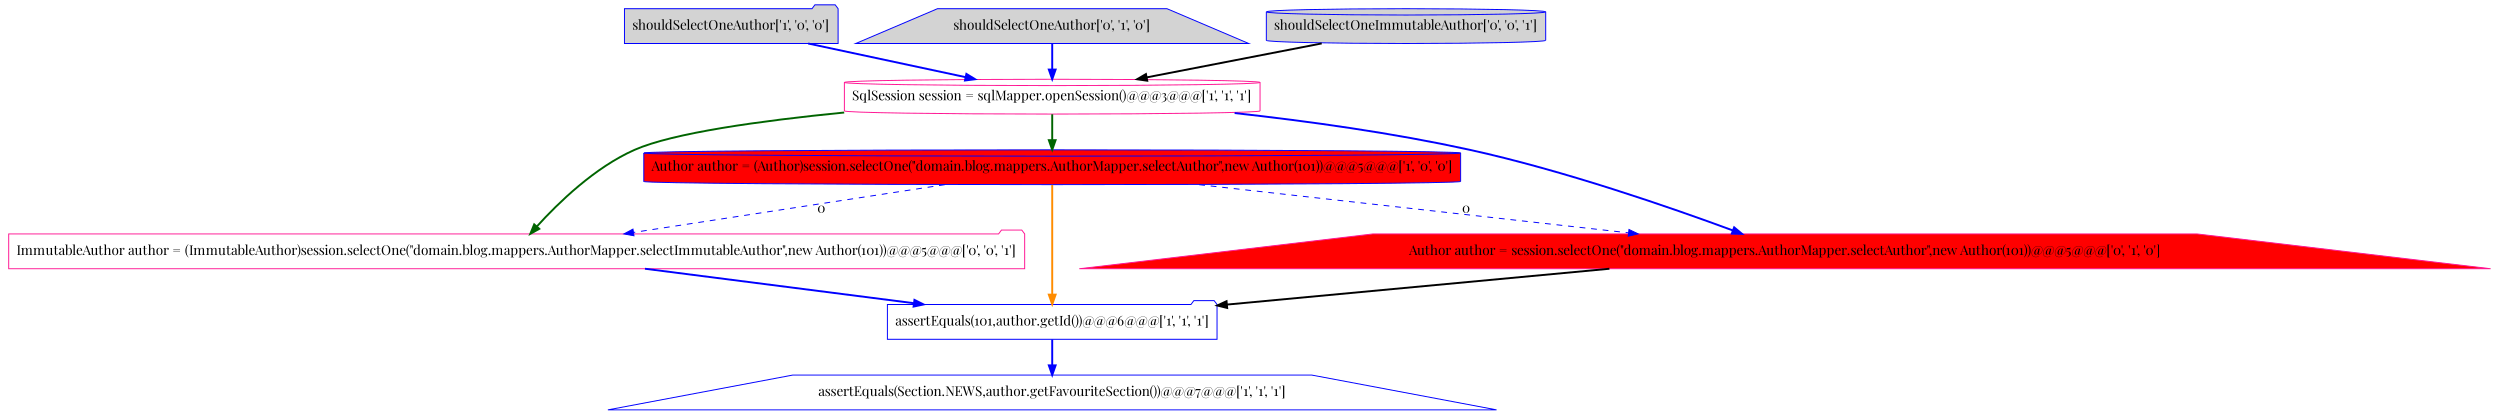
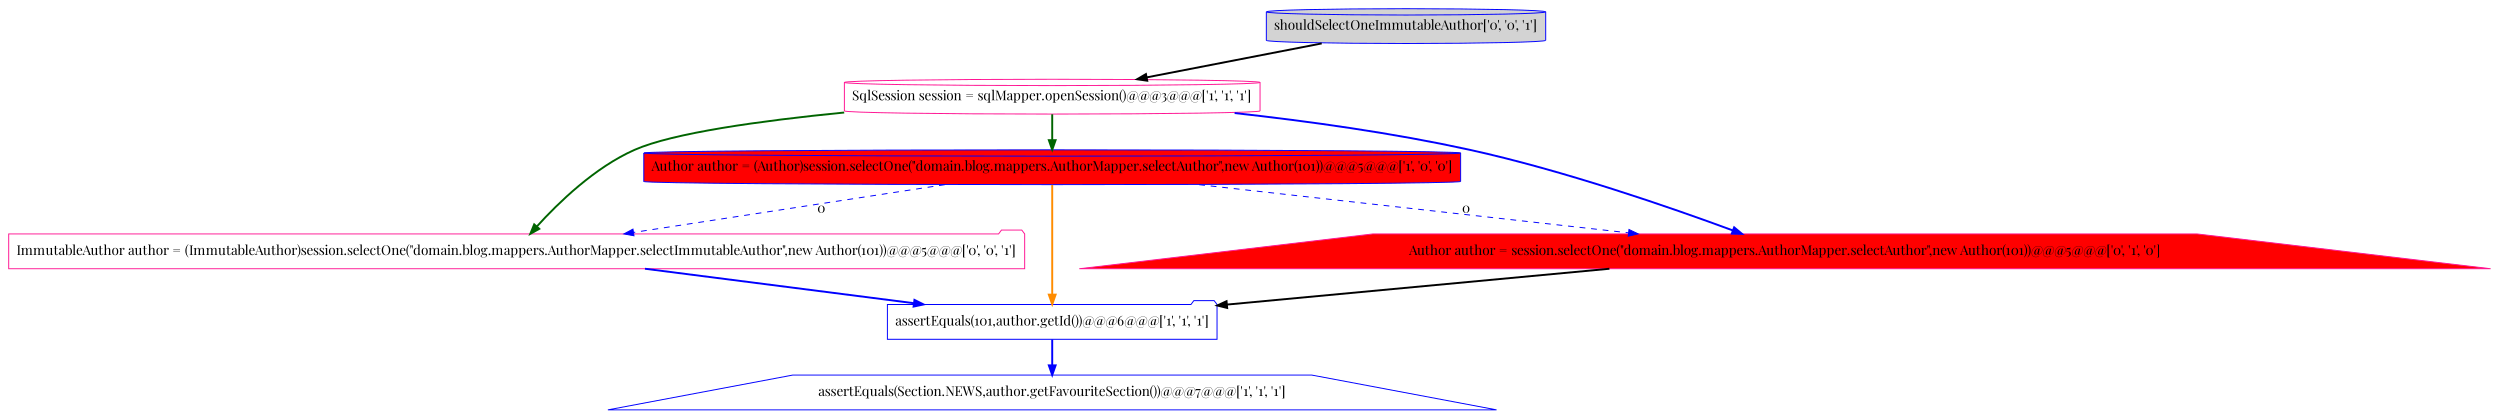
node "shouldSelectOneAuthor['1', '0', '0']": removed
node "shouldSelectOneAuthor['0', '1', '0']": removed
